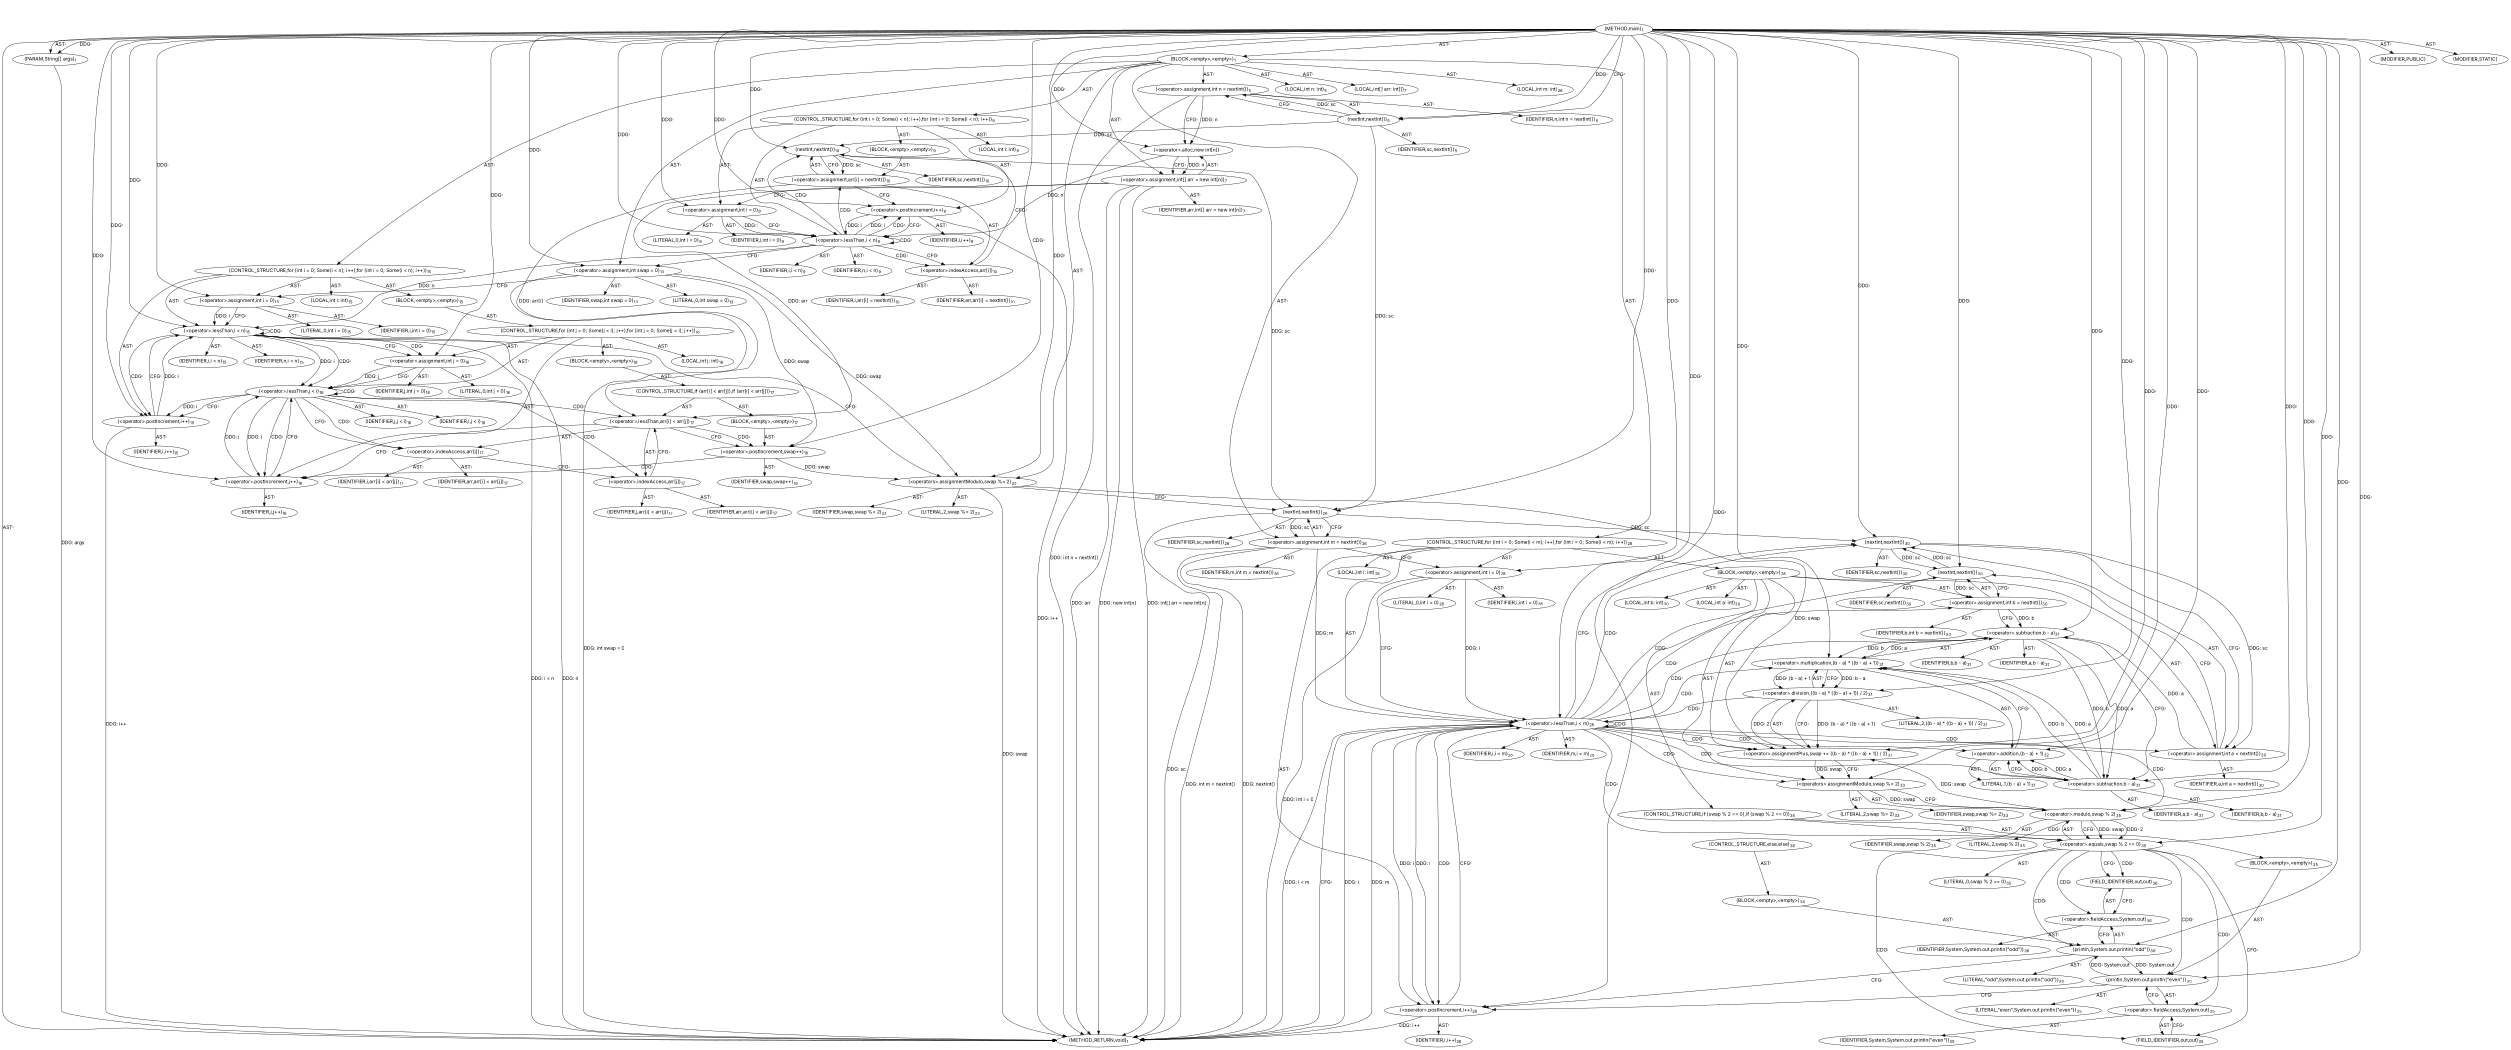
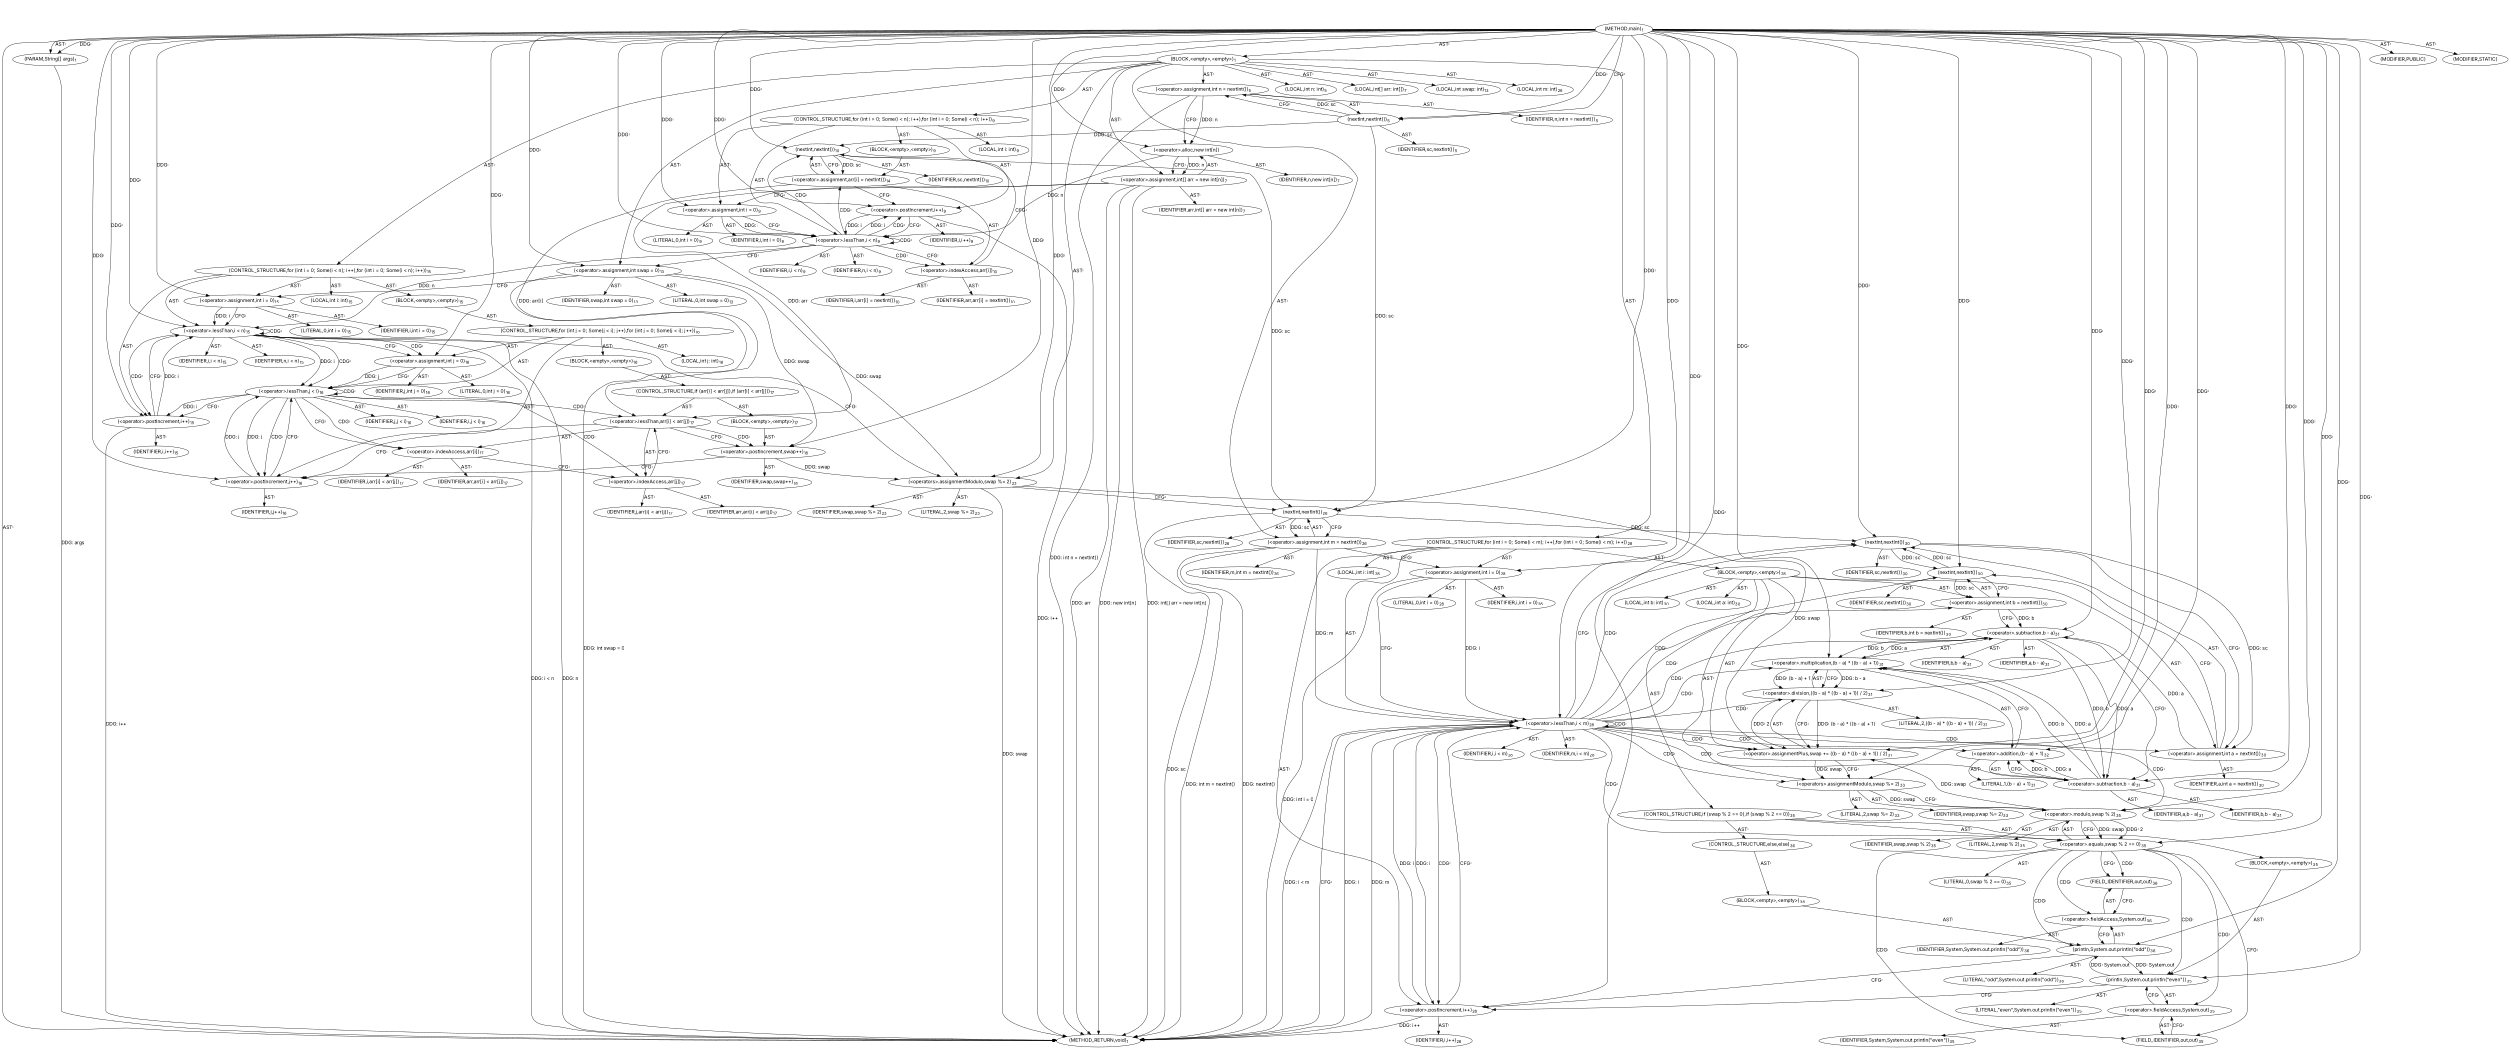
node "(LOCAL,int swap: int)": added
node "(<operator>.assignment,arr[i] = nextInt())": text "10" -> "14"
node "(IDENTIFIER,n,new int[n])": added
edge "(METHOD,main)" -> "(<operator>.postIncrement,swap++)": label "CDG: " -> "DDG: "
edge "(<operator>.postIncrement,swap++)" -> "(<operator>.postIncrement,j++)": label "CDG: " -> "CFG: "
edge "(<operator>.division,((b - a) * ((b - a) + 1)) / 2)" -> "(<operator>.lessThan,i < m)": reversed
edge "(CONTROL_STRUCTURE,if (swap % 2 == 0),if (swap % 2 == 0))" -> "(CONTROL_STRUCTURE,else,else)": added, label "AST:"
edge "(<operator>.modulo,swap % 2)" -> "(LITERAL,2,swap % 2)": label "CDG: " -> "AST: "
